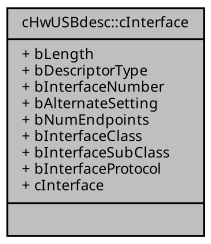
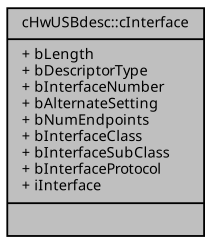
node "cHwUSBdesc::cInterface": text "+ cInterface" -> "+ iInterface"
